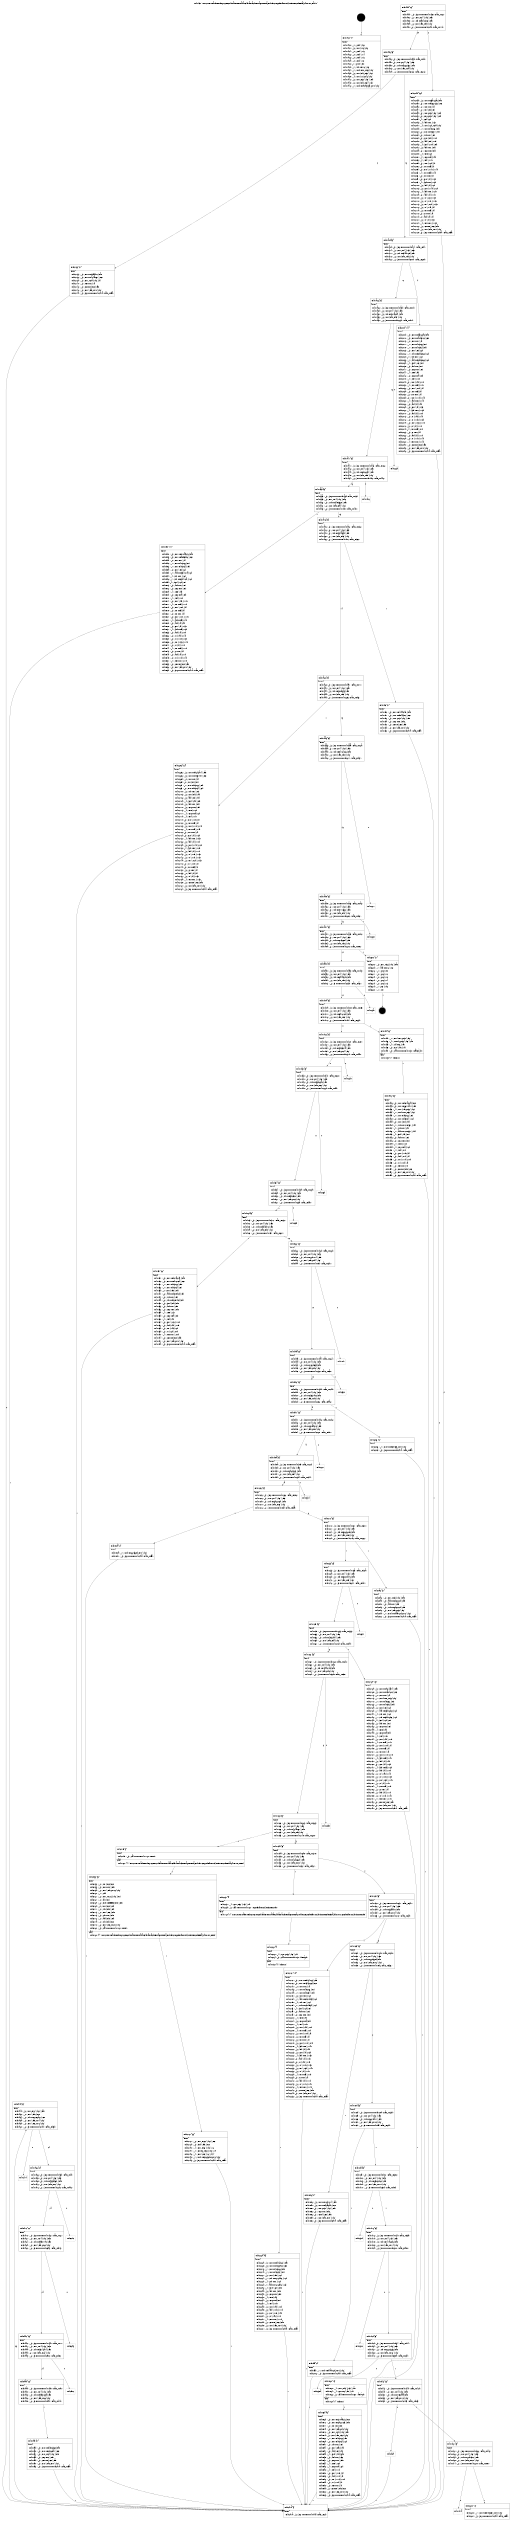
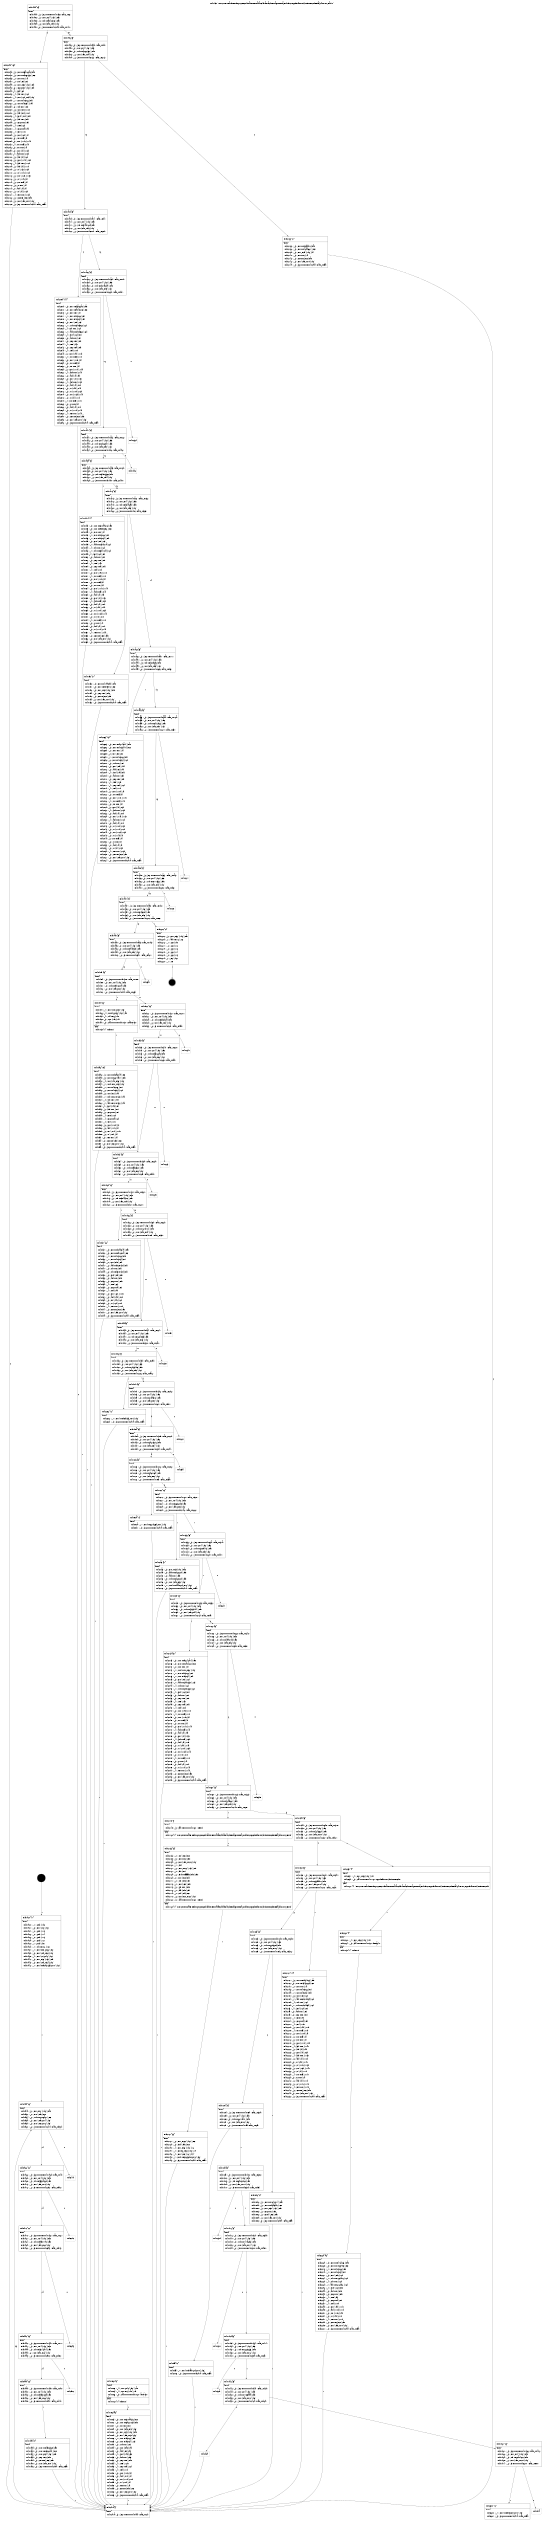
edge "0x401920 [47]" -> "0x40194f [23]": added, label "1"
